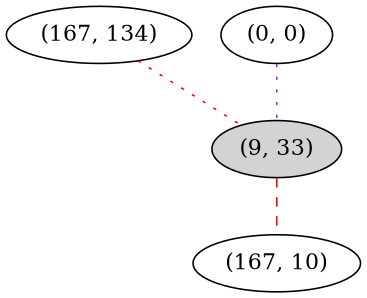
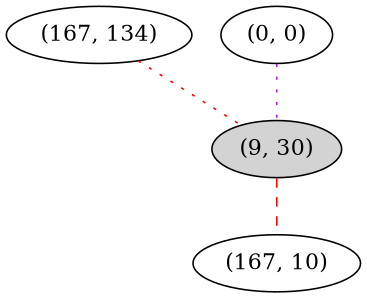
node "(9, 33)": label "(9, 33)" -> "(9, 30)"
